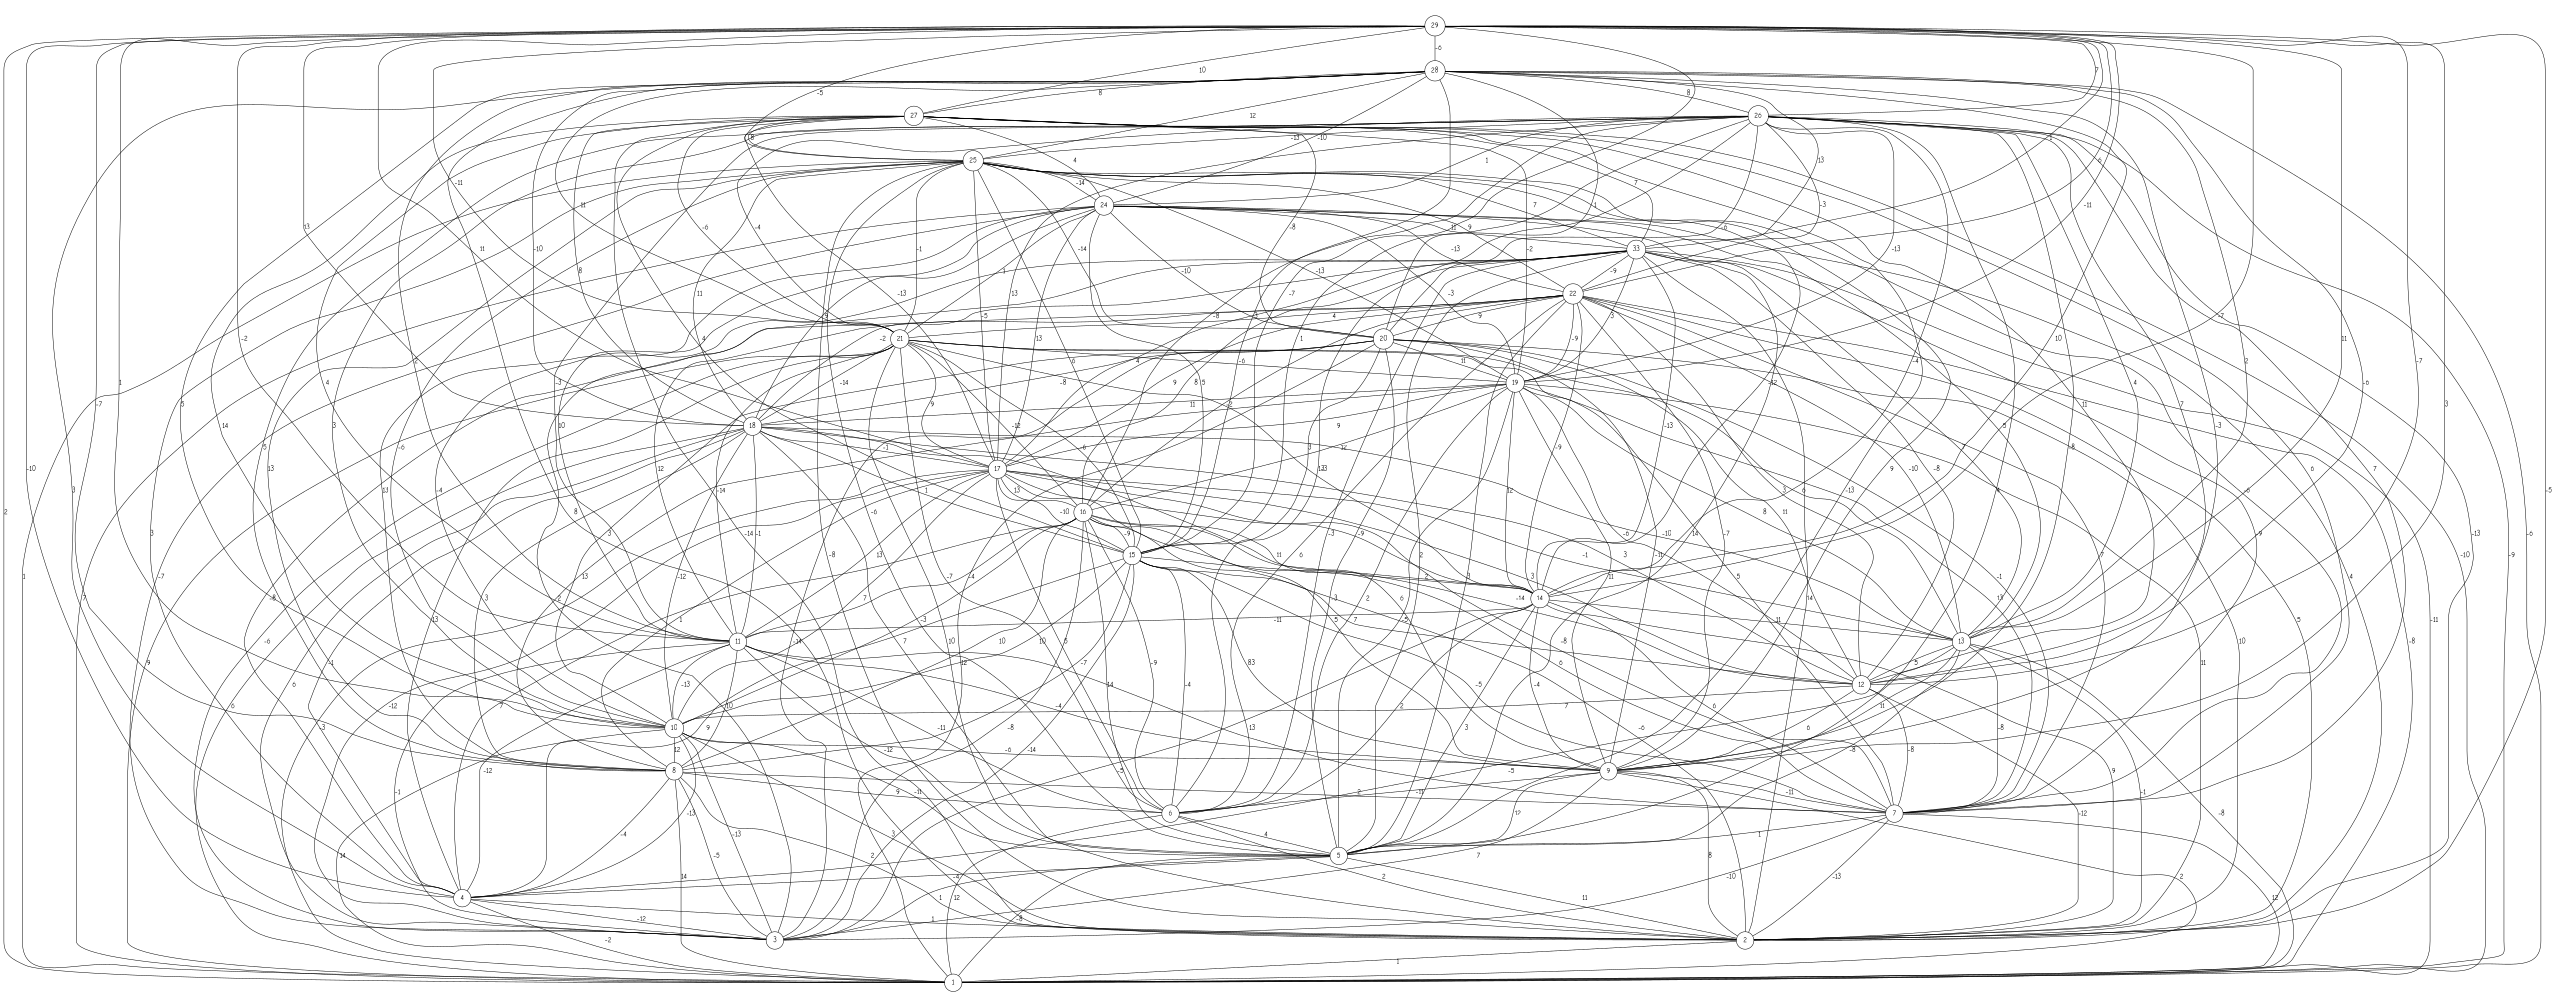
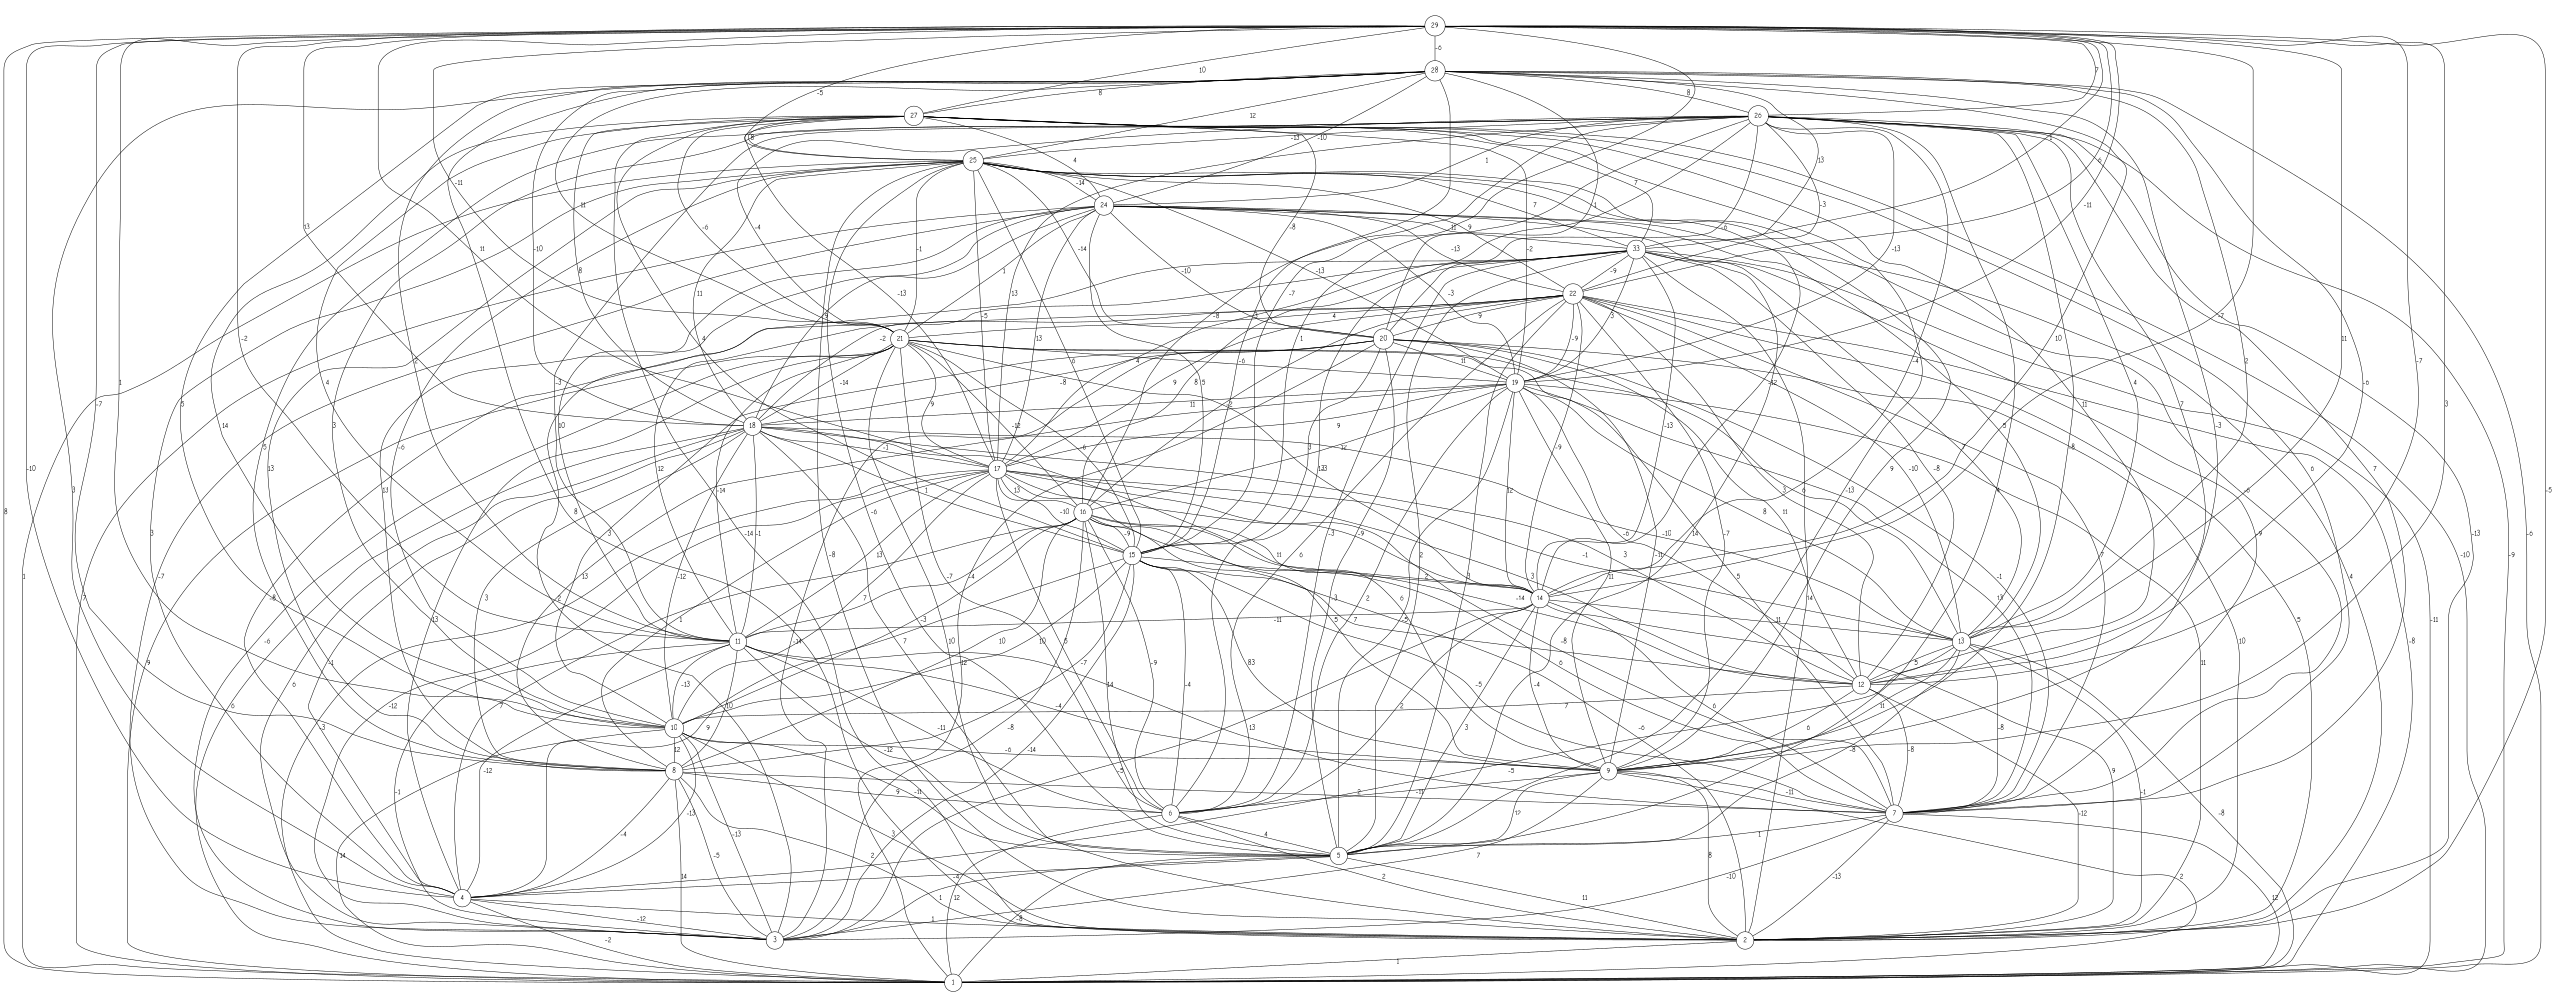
edge "33" -- "10": removed, label "-4"
edge "29" -- "1": label "2" -> "8"
